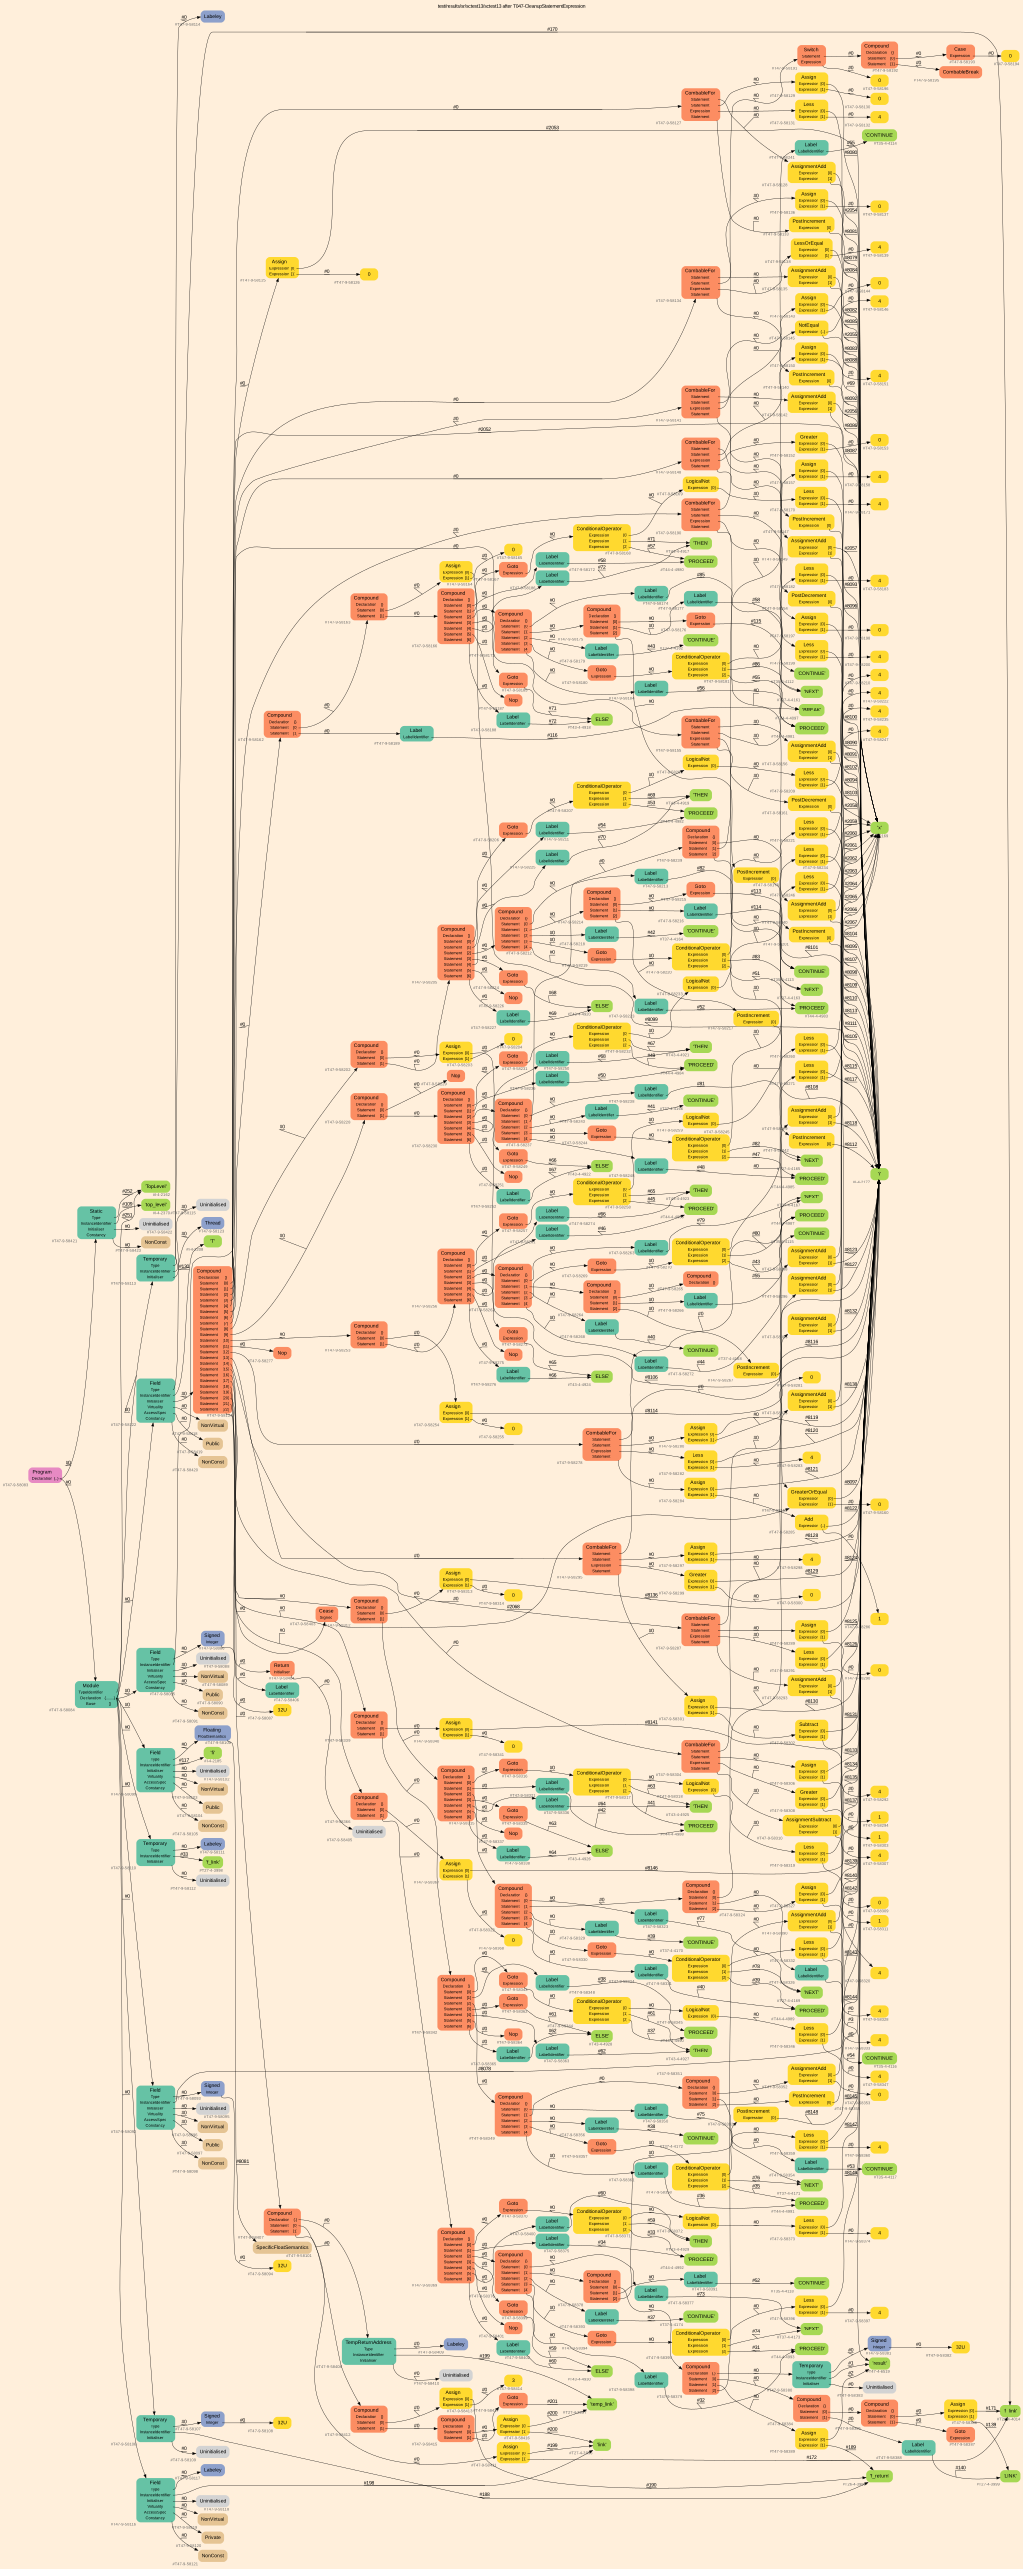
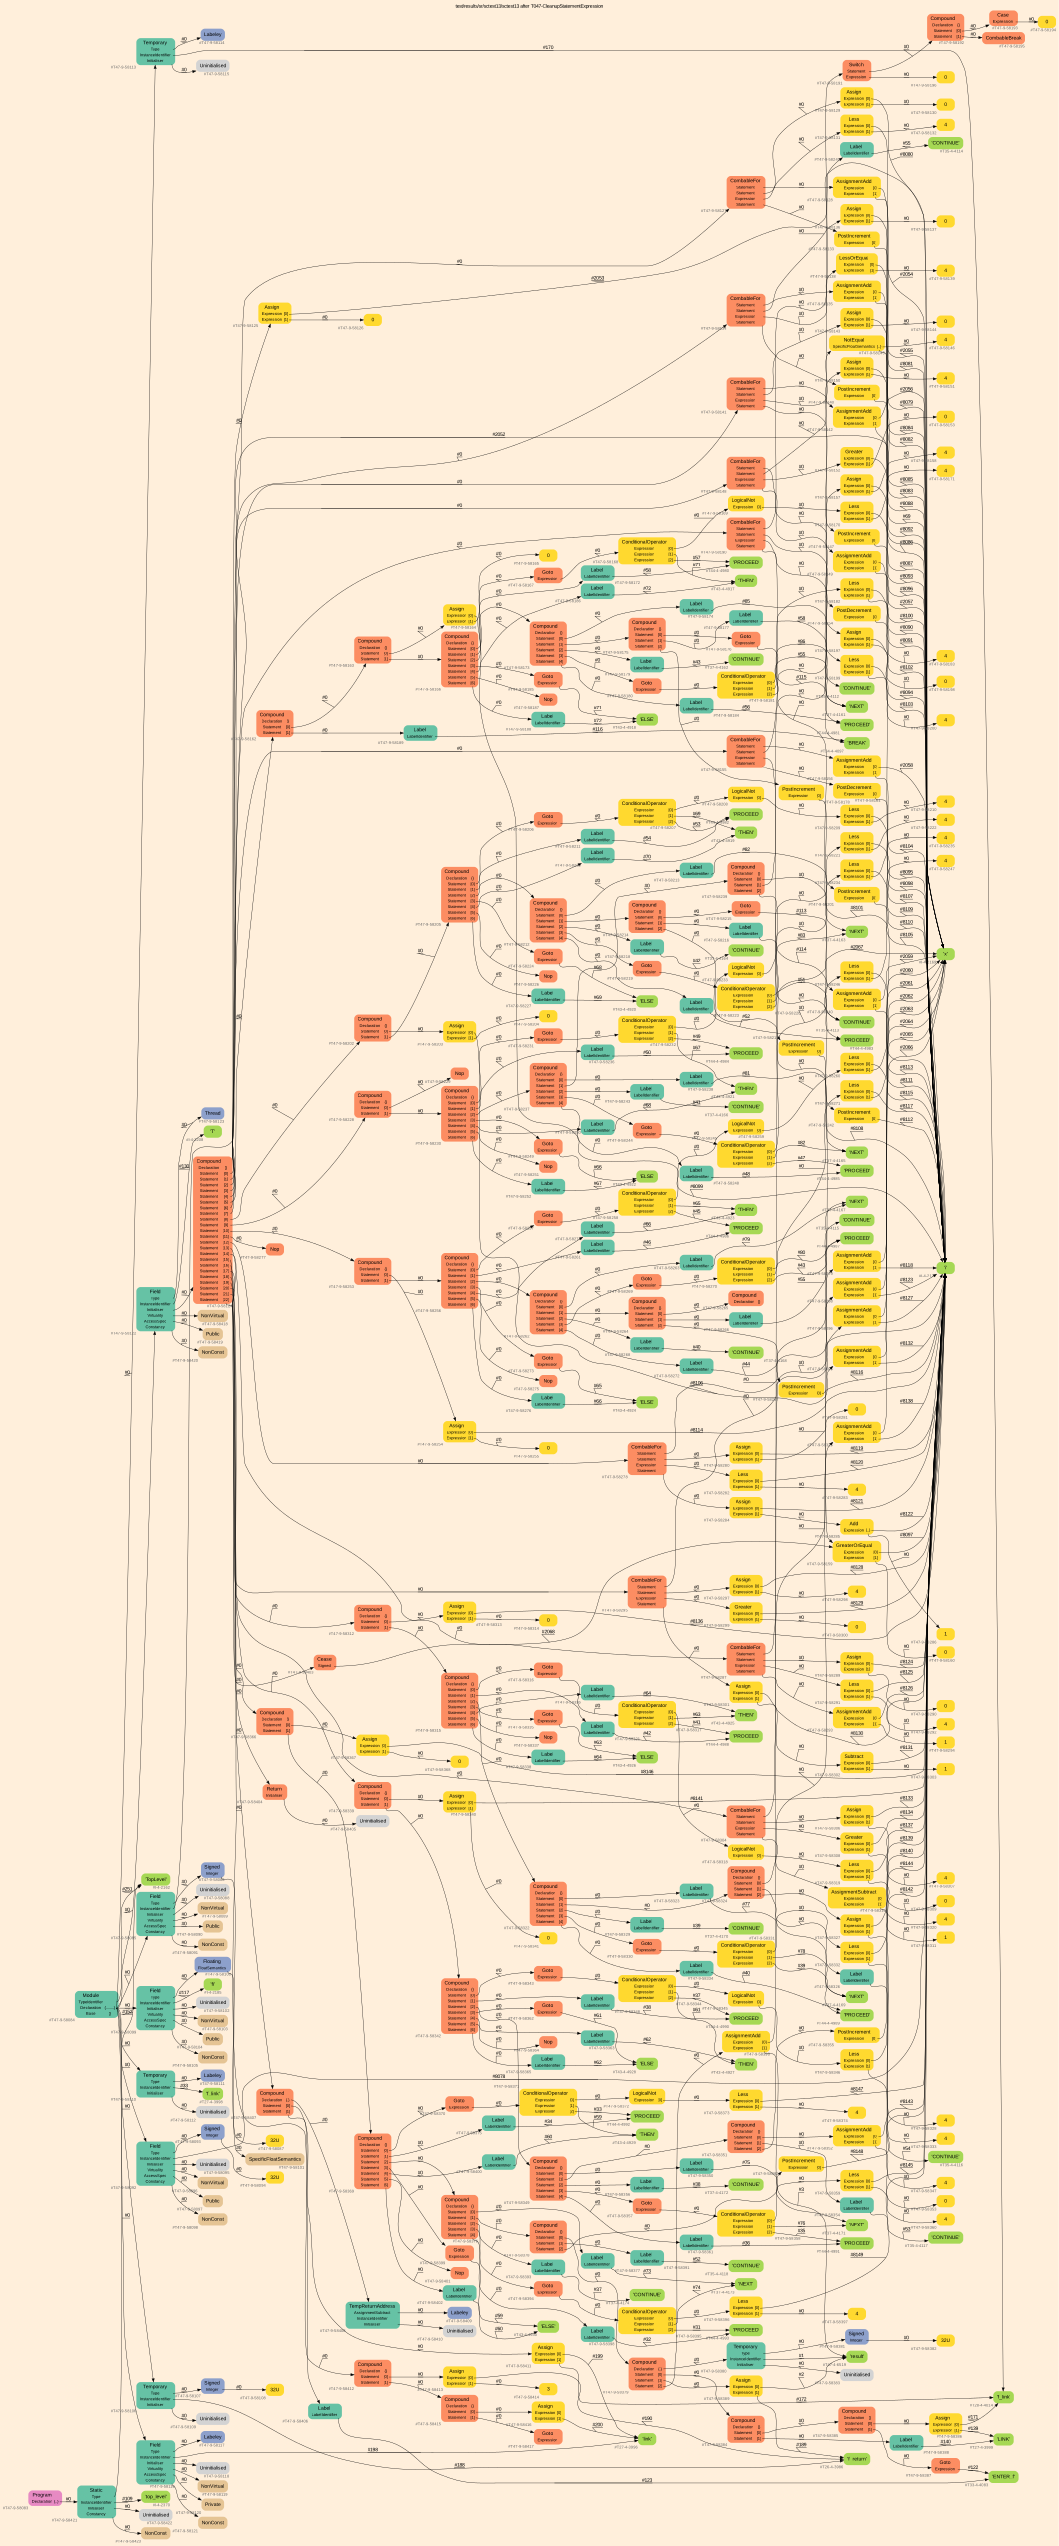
node "NotEqual": text "Expression" -> "SpecificFloatSemantics"
edge "Static" -> "'TopLevel'": label "#252" -> "#152"
edge "AssignmentSubtract" -> "'i'": removed, label "#8135"
edge "Program" -> "Module": removed, label "#0"
edge "Floating" -> "SpecificFloatSemantics": label "#8081" -> "#0"
node "TempReturnAddress": text "Type" -> "AssignmentSubtract"
node "'temp_link'": removed
node "'ENTER_f'": added
